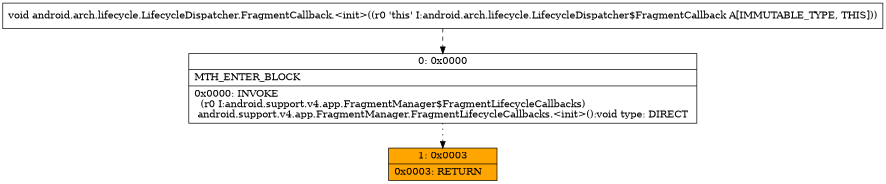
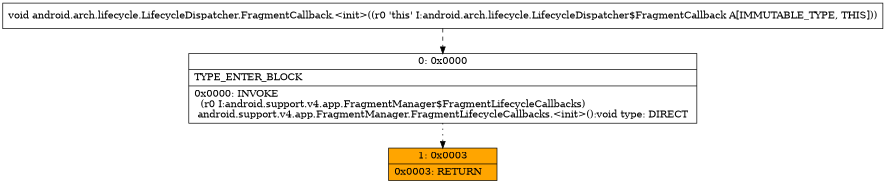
node "0: 0x0000": text "MTH_ENTER_BLOCK" -> "TYPE_ENTER_BLOCK"
